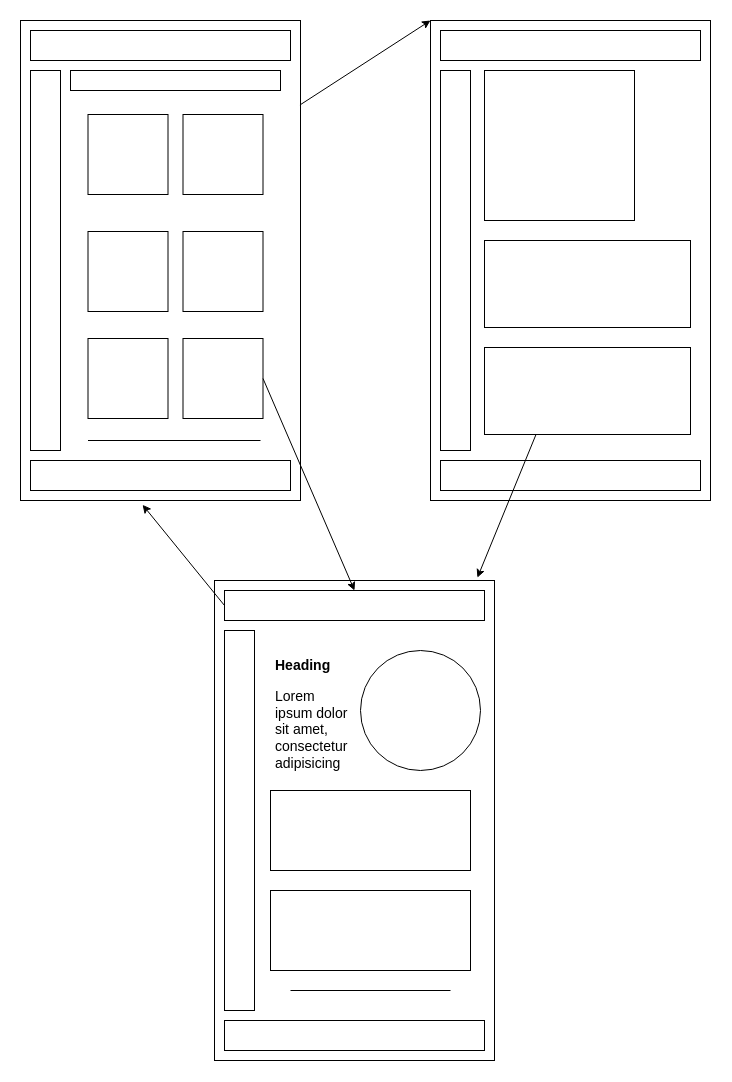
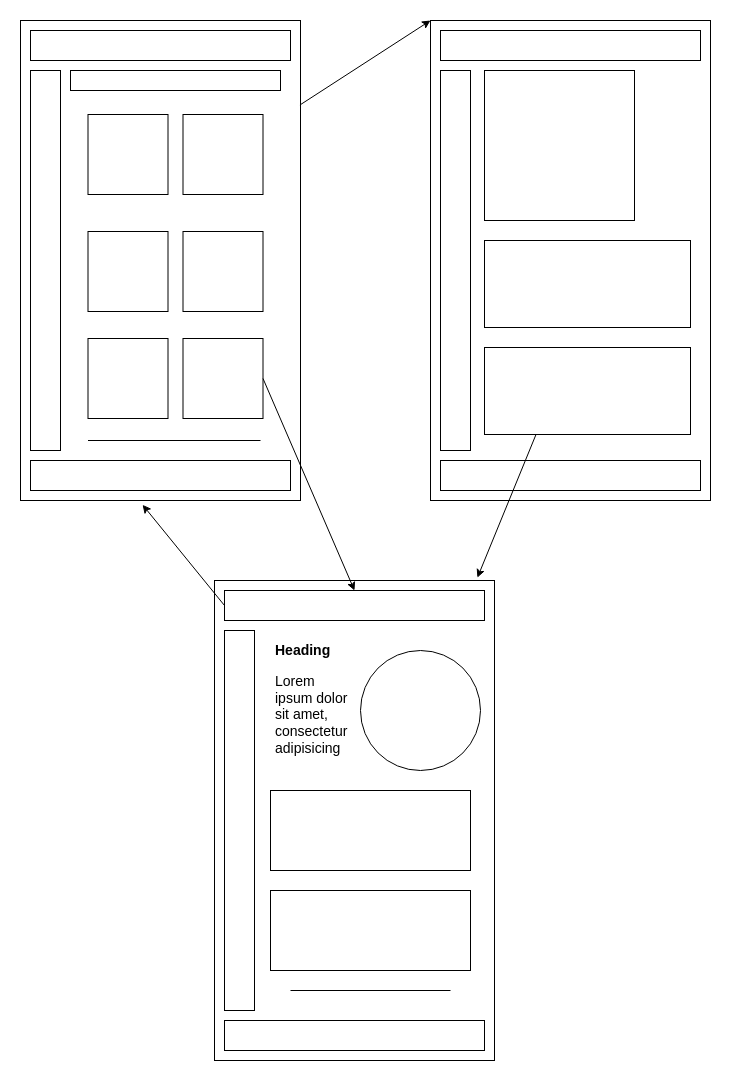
node "HeadingLorem ipsum dolor sit amet, consectetur adipisicing elit, sed do eiusmod tempor incididunt ut labore et dolore magna aliqua.": moved (312, 711) -> (312, 696)
